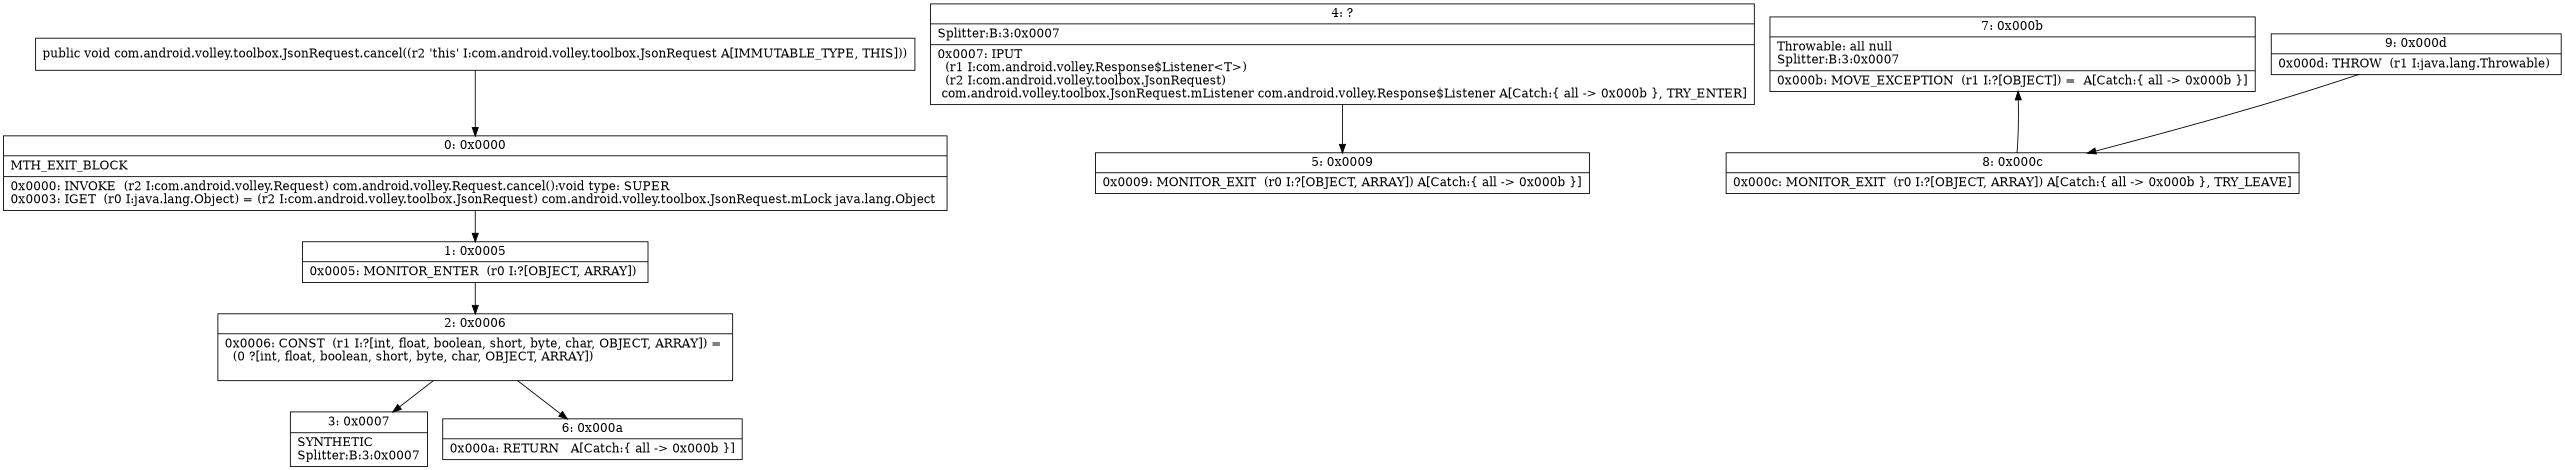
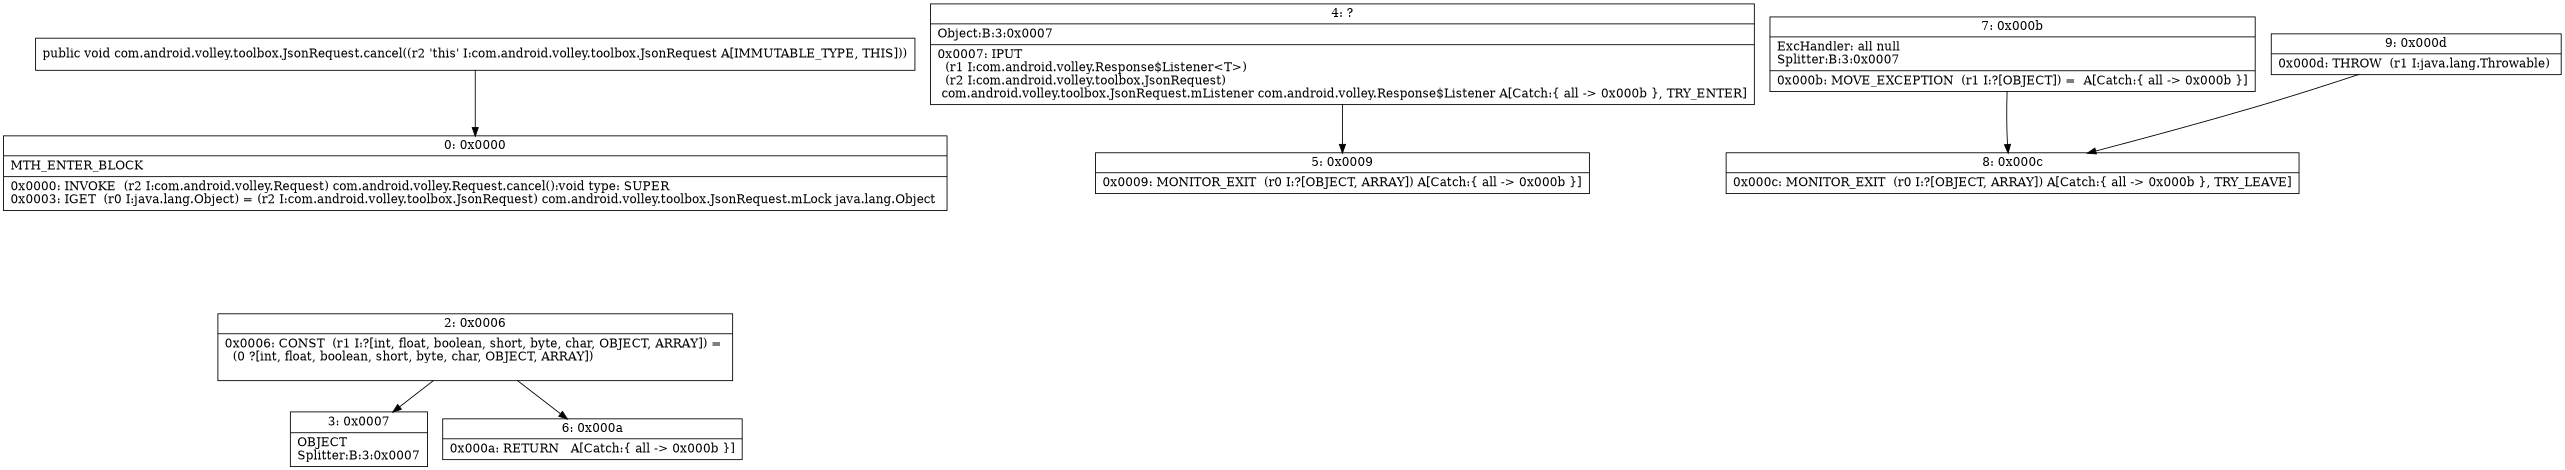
node "4: ?": text "Splitter:B:3:0x0007" -> "Object:B:3:0x0007"
node "7: 0x000b": text "Throwable: all null" -> "ExcHandler: all null"
edge "8: 0x000c" -> "7: 0x000b": reversed
node "0: 0x0000": text "MTH_EXIT_BLOCK" -> "MTH_ENTER_BLOCK"
node "1: 0x0005": removed
node "3: 0x0007": text "SYNTHETIC" -> "OBJECT"
